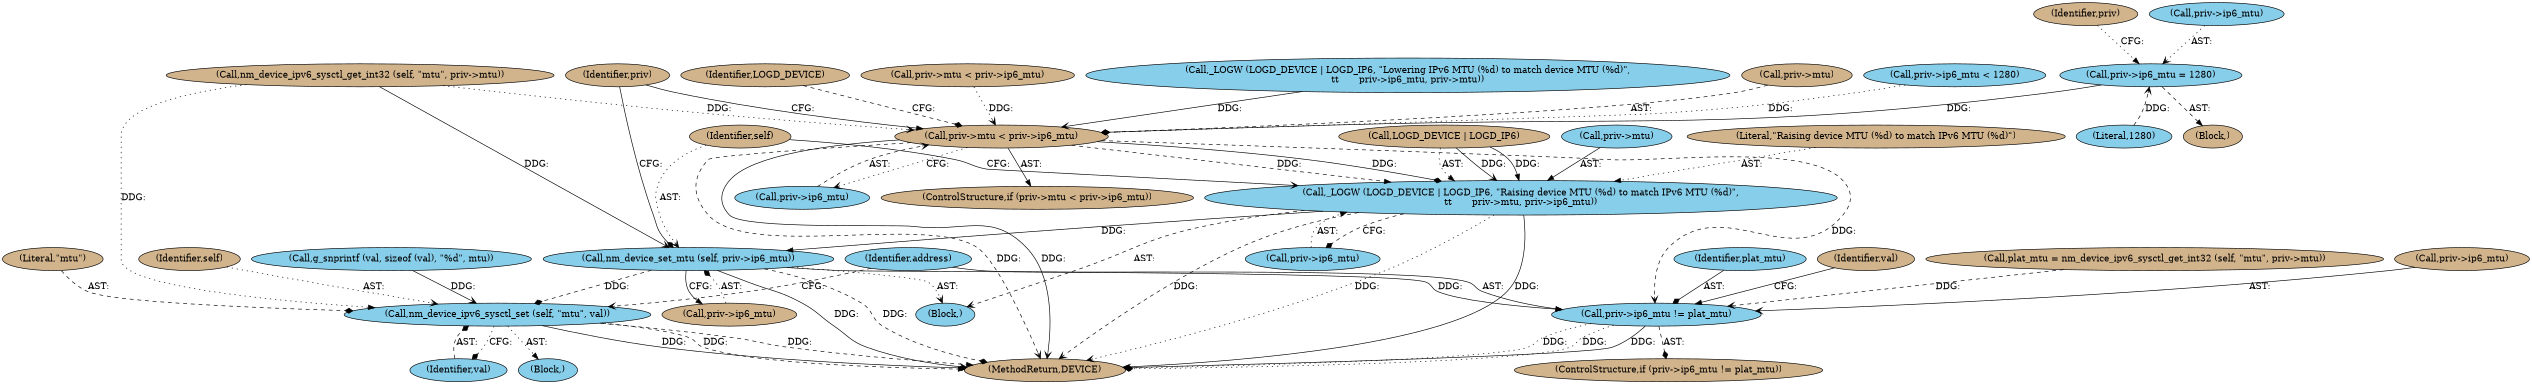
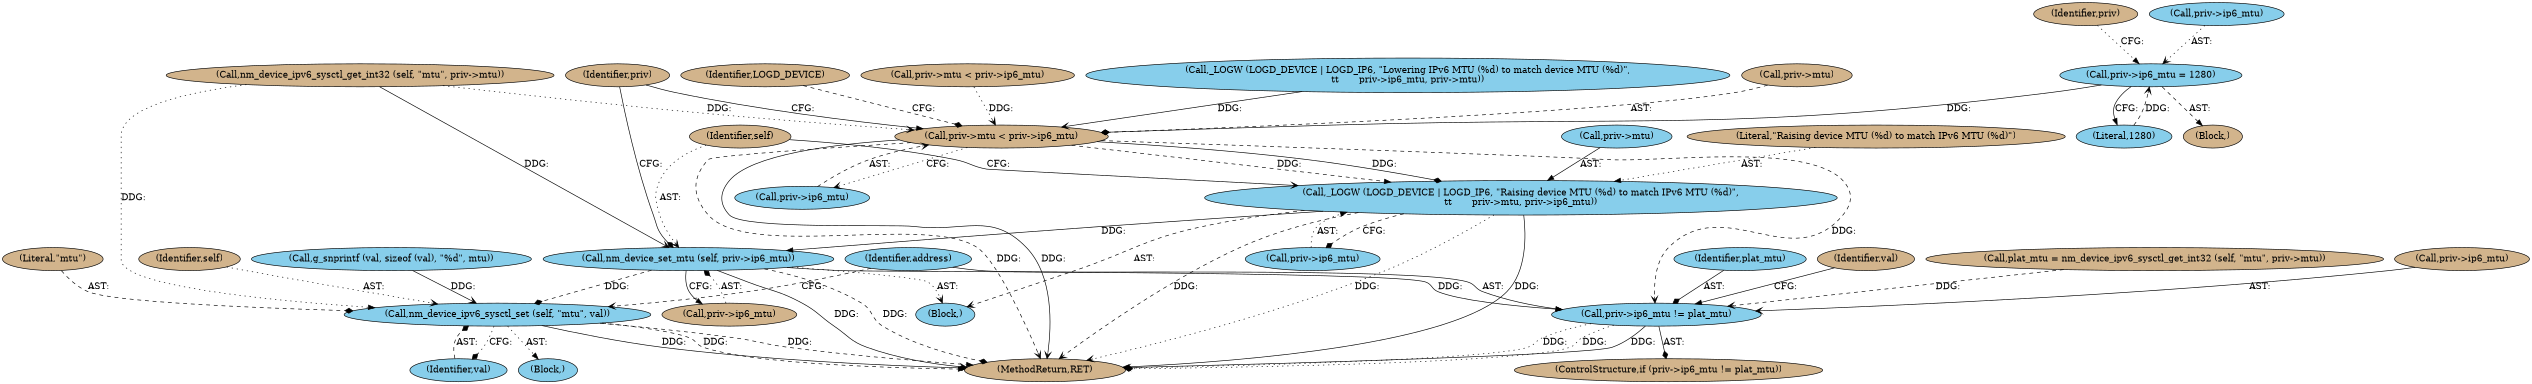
node "(Call,priv->ip6_mtu < 1280)": removed
edge "(Call,priv->ip6_mtu = 1280)" -> "(Literal,1280)": added, label "CFG:"
node "(Call,LOGD_DEVICE | LOGD_IP6)": removed
node "(ControlStructure,if (priv->mtu < priv->ip6_mtu))": removed
edge "(Call,priv->ip6_mtu != plat_mtu)" -> "(ControlStructure,if (priv->ip6_mtu != plat_mtu))": style dashed -> solid
node "(MethodReturn,DEVICE)": label "(MethodReturn,DEVICE)" -> "(MethodReturn,RET)"
